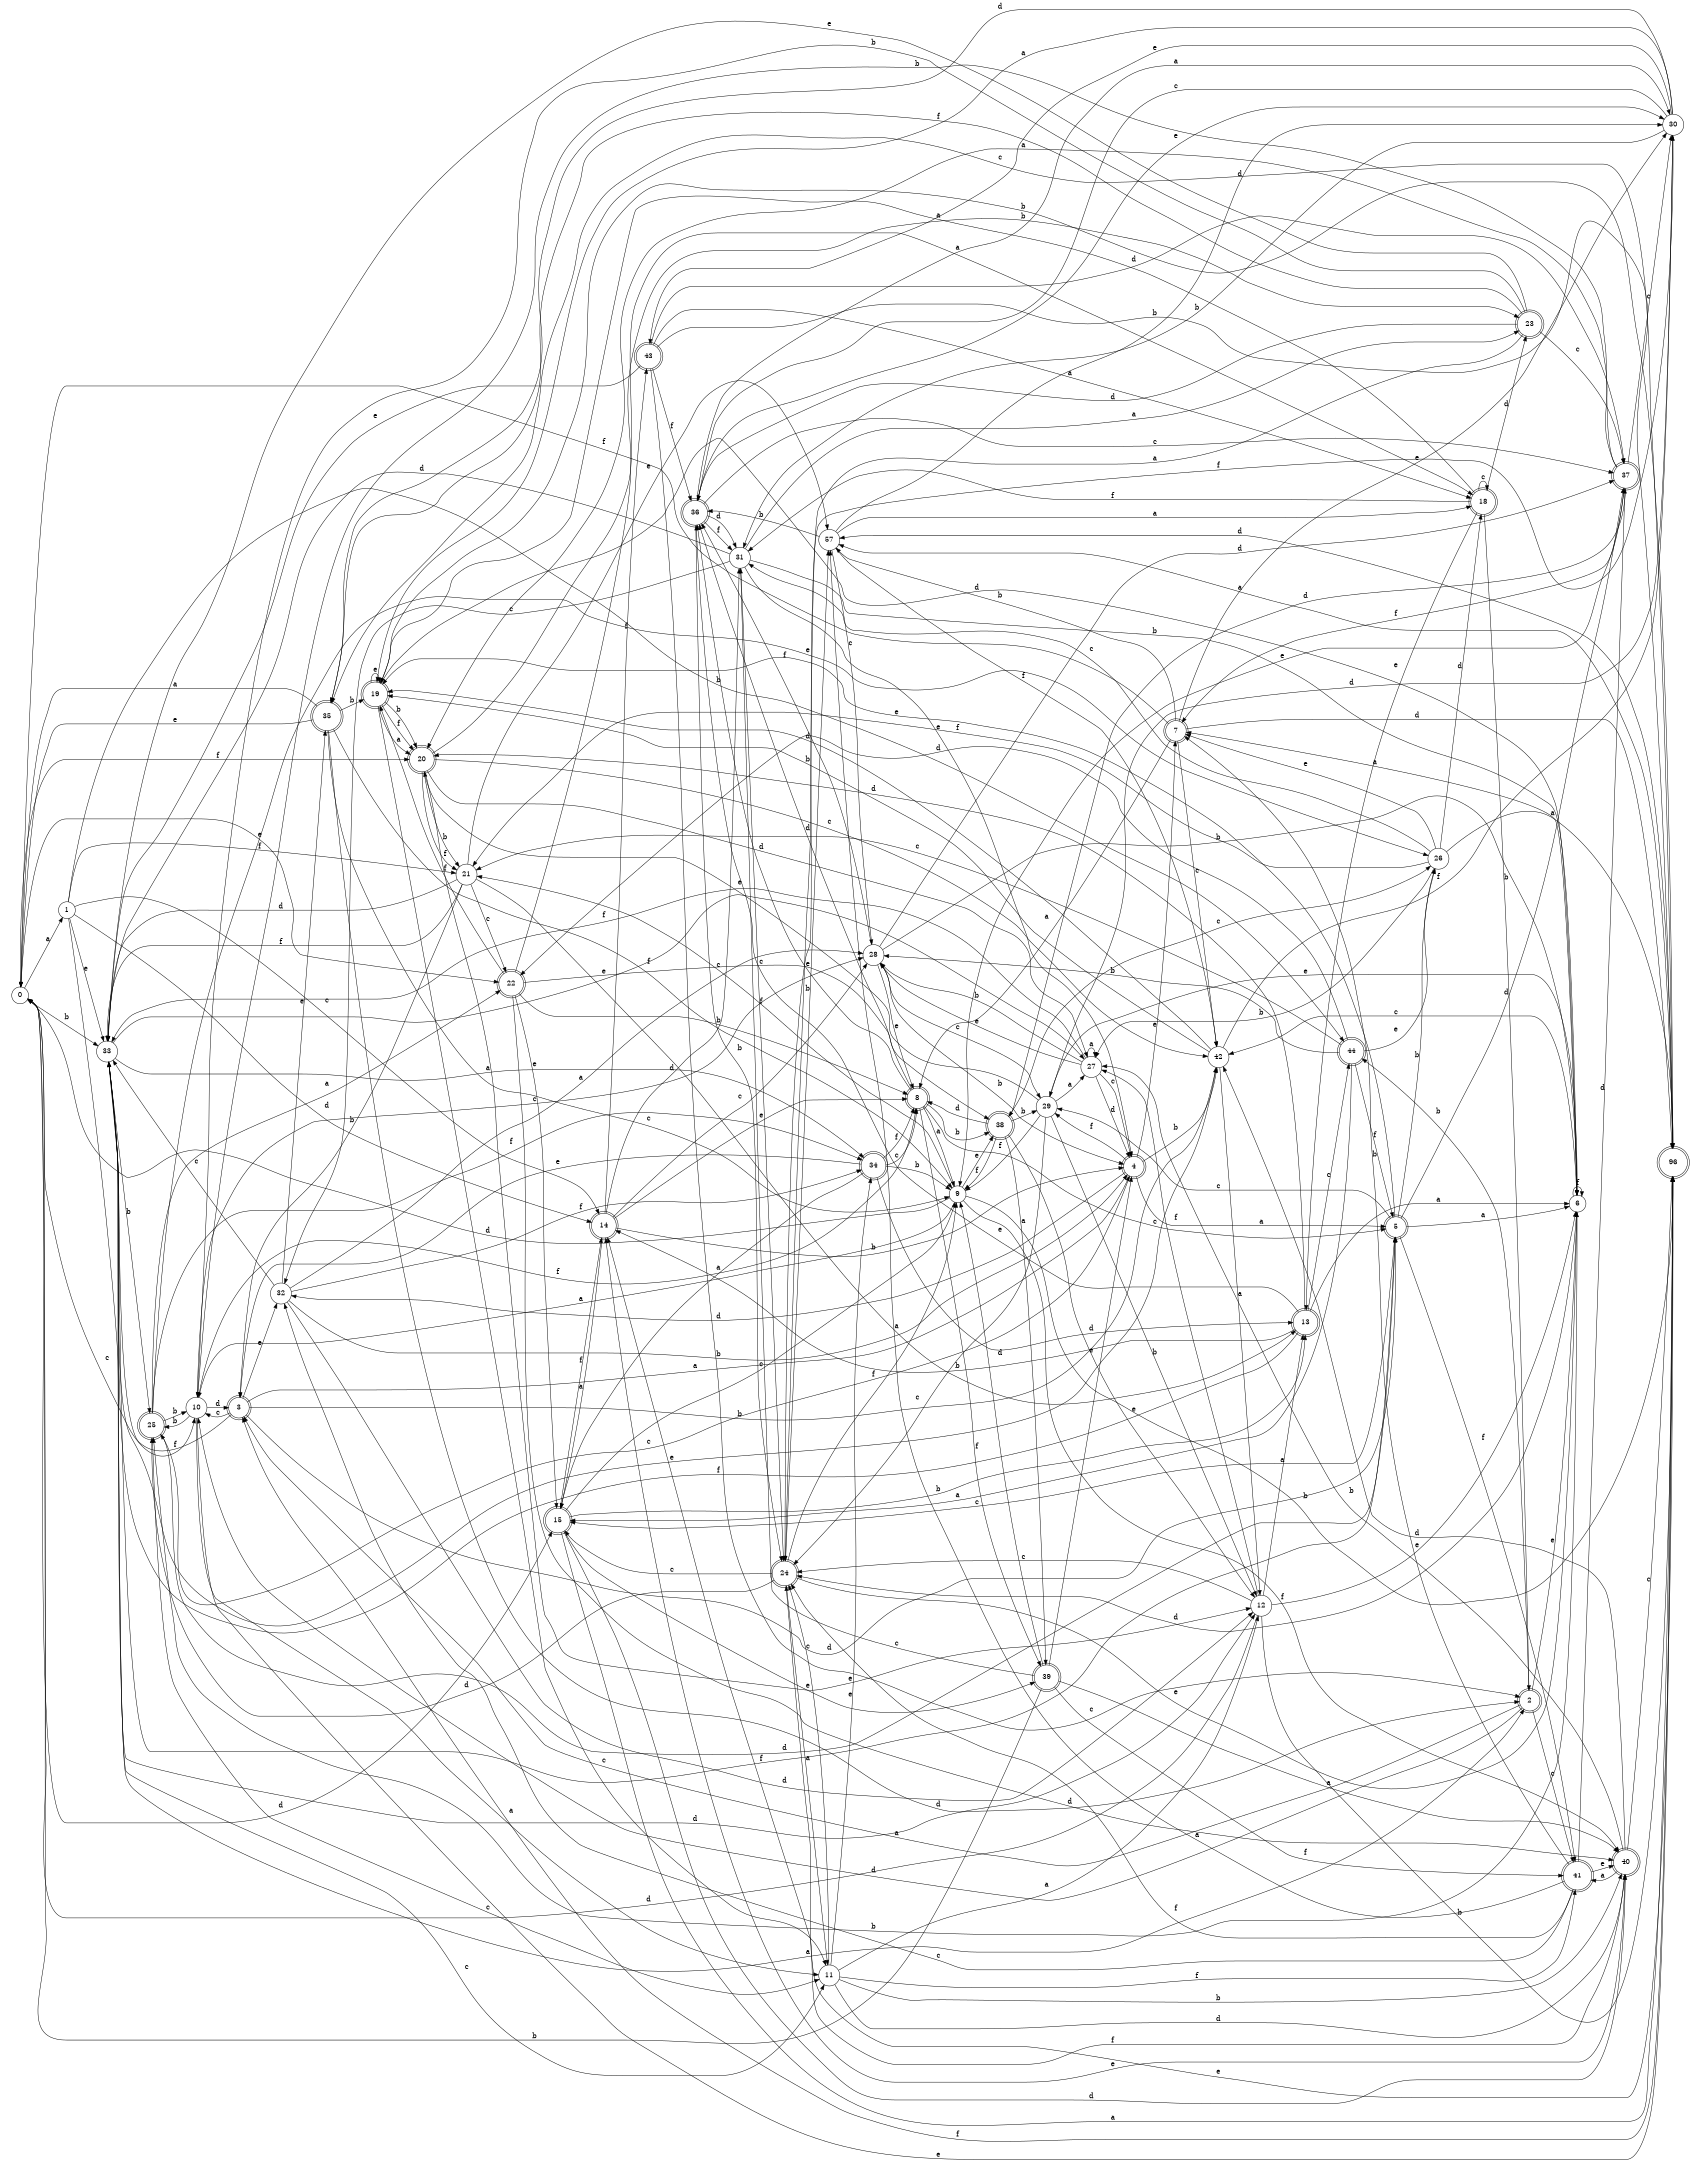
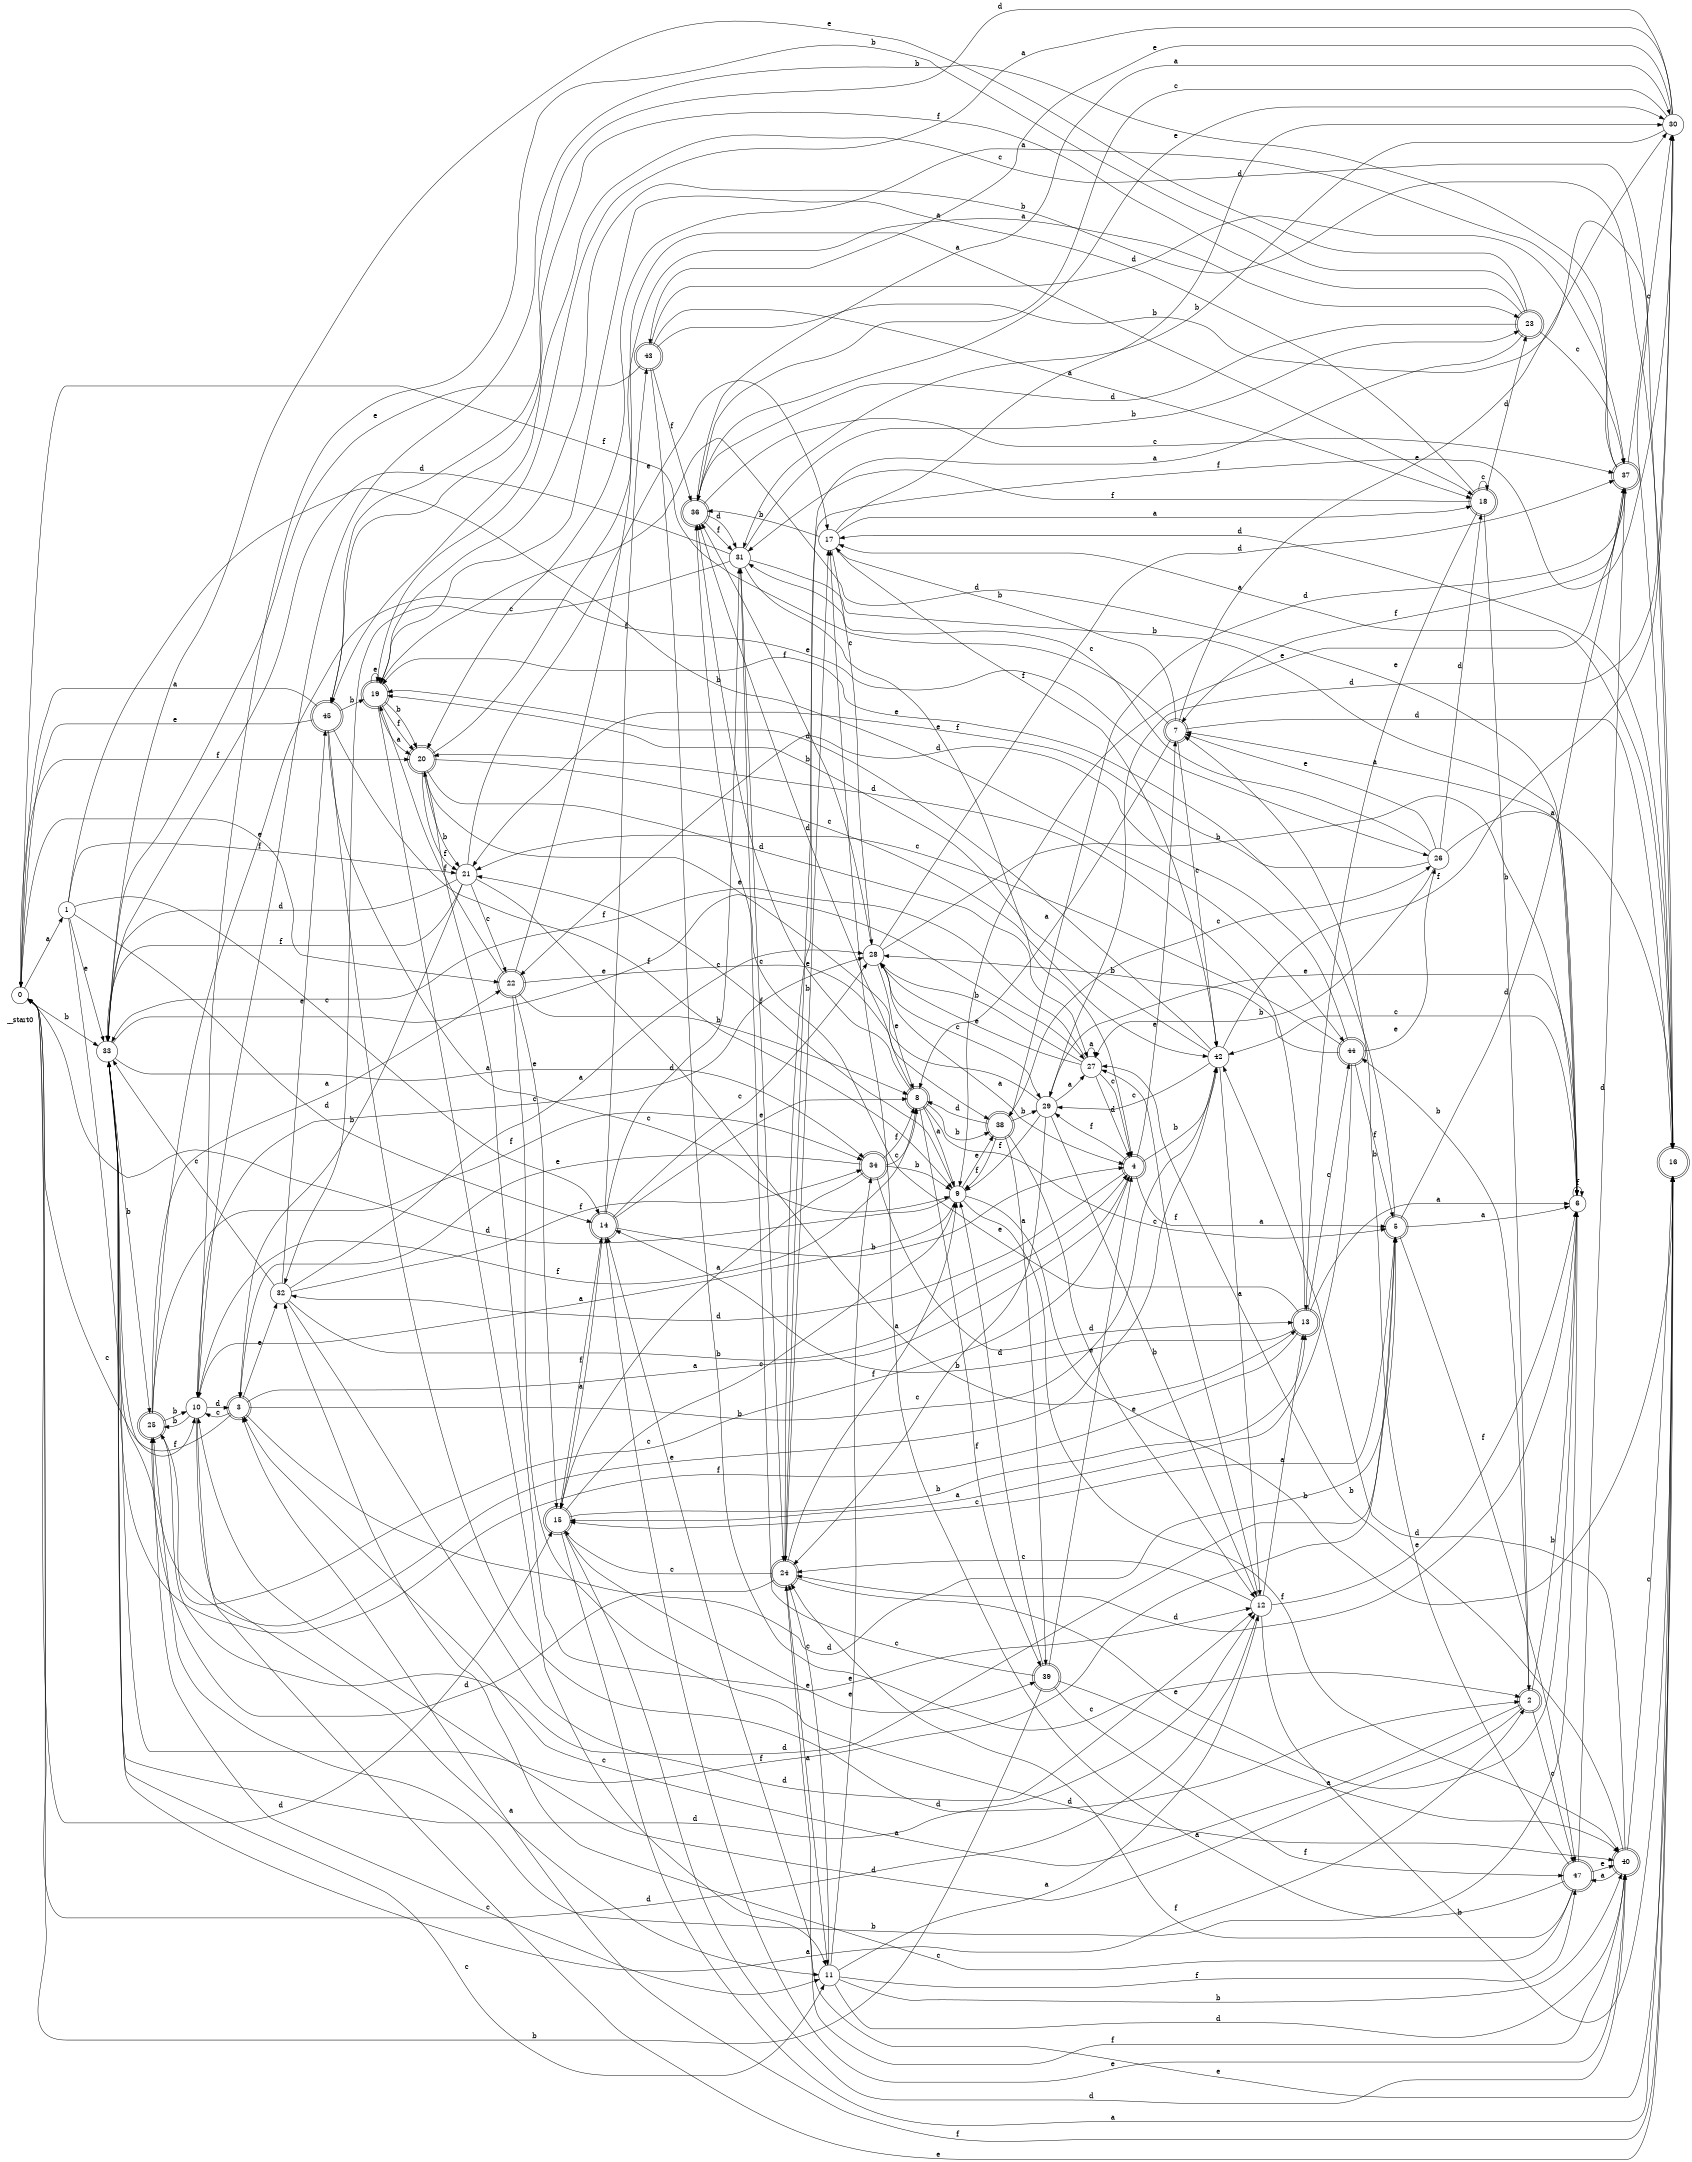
edge "22" -> "23": label "b" -> "a"
edge "31" -> "23": label "a" -> "b"
node "57": label "57" -> "17"
node "35": label "35" -> "45"
node "__start0": added
edge "36" -> "24": removed, label "b"
edge "5" -> "26": removed, label "b"
edge "28" -> "4": label "b" -> "a"
node "96": label "96" -> "16"
edge "5" -> "29": now "42" -> "29"
edge "2" -> "6": label "e" -> "b"
node "41": label "41" -> "47"
